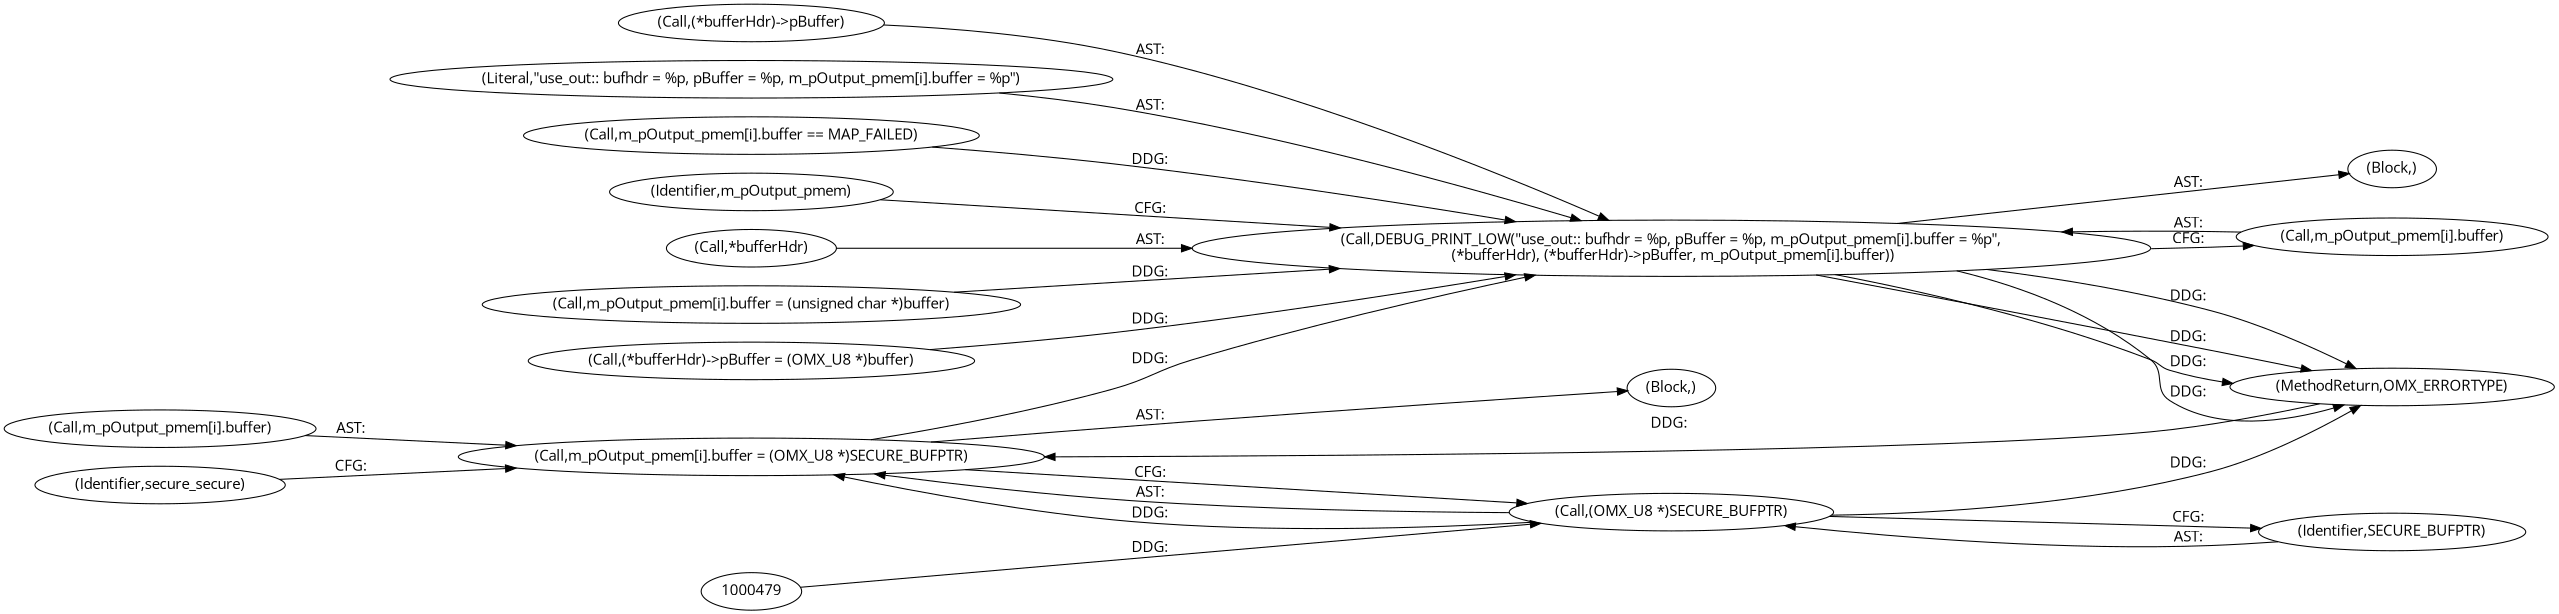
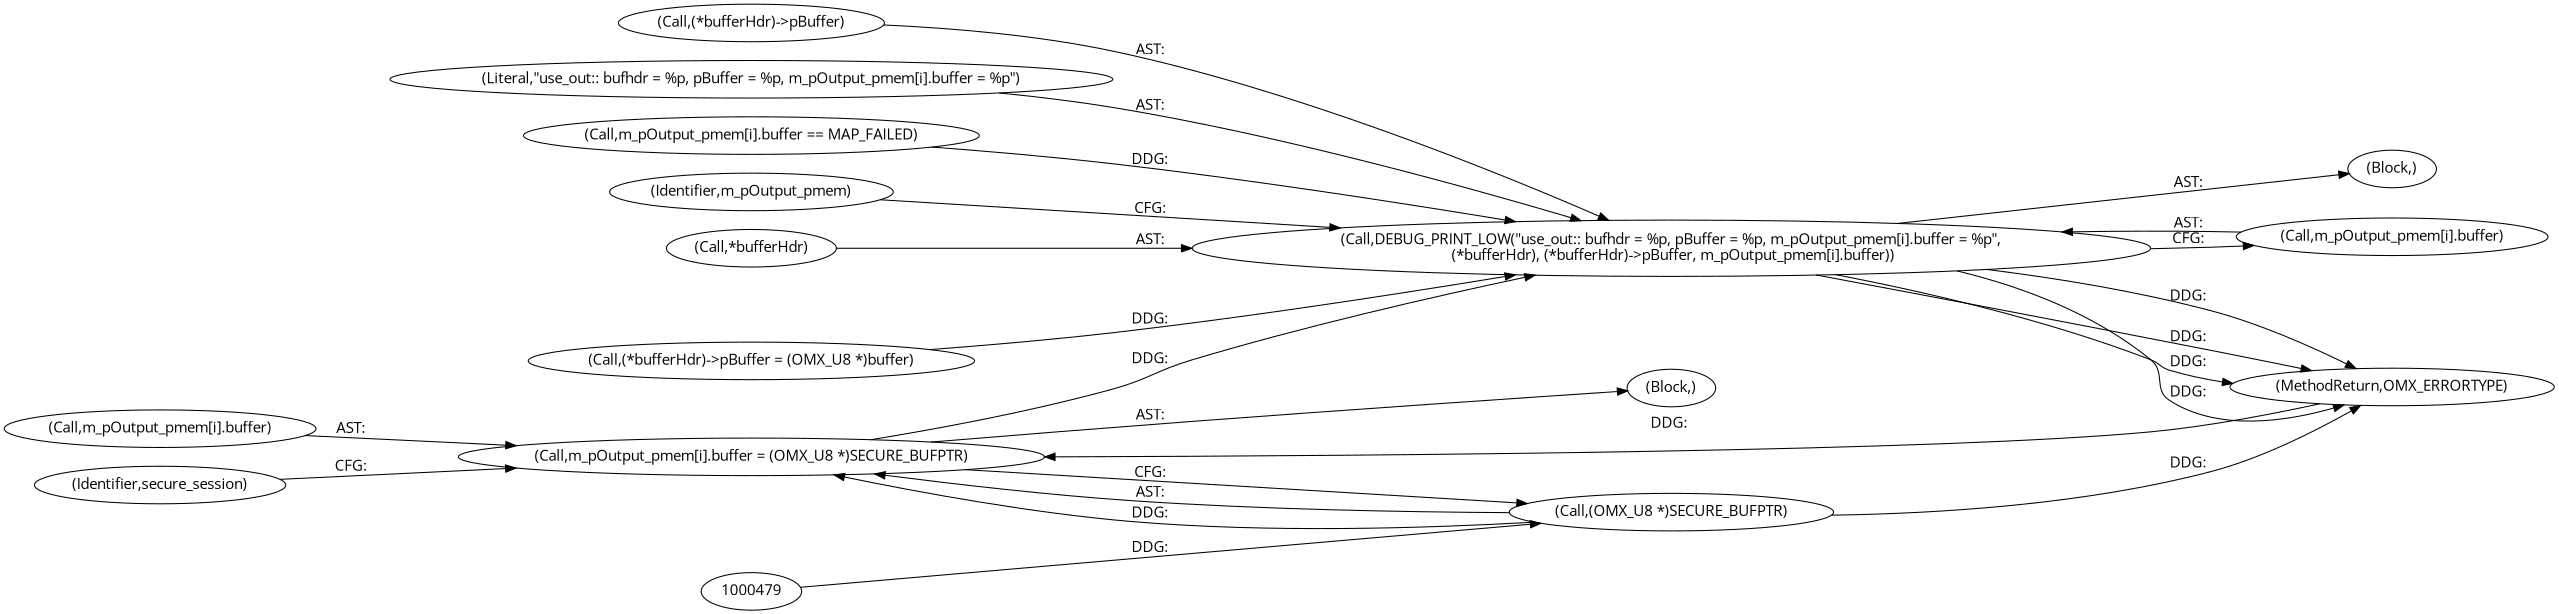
node "(Call,m_pOutput_pmem[i].buffer = (unsigned char *)buffer)": removed
node "(Identifier,secure_secure)": label "(Identifier,secure_secure)" -> "(Identifier,secure_session)"
node "(Identifier,SECURE_BUFPTR)": removed
